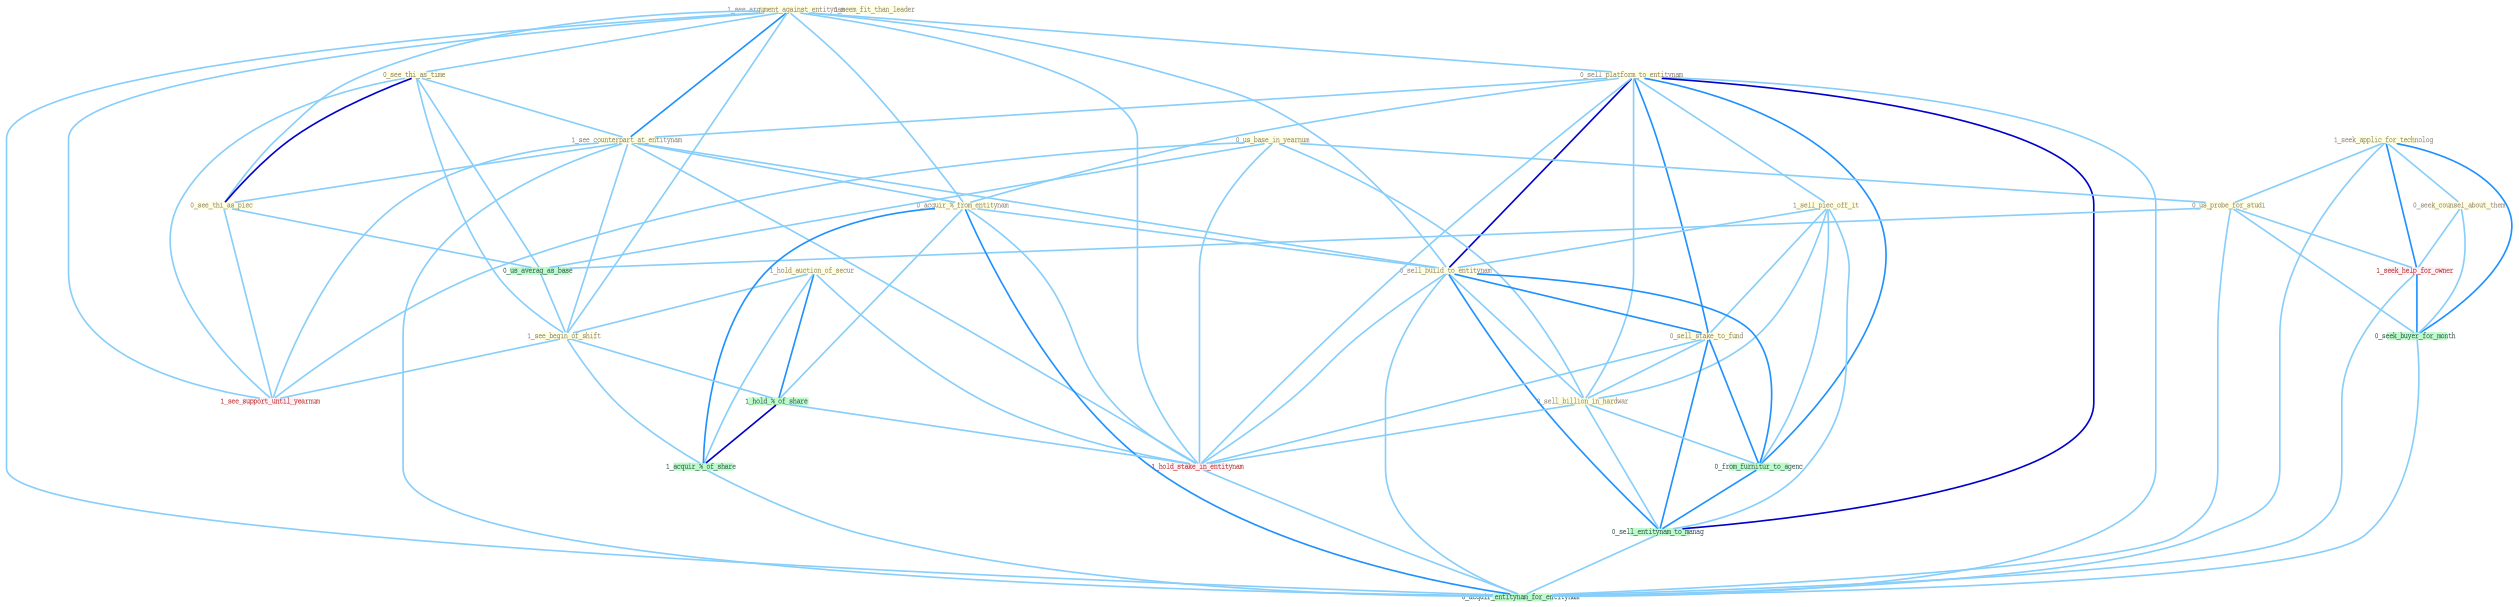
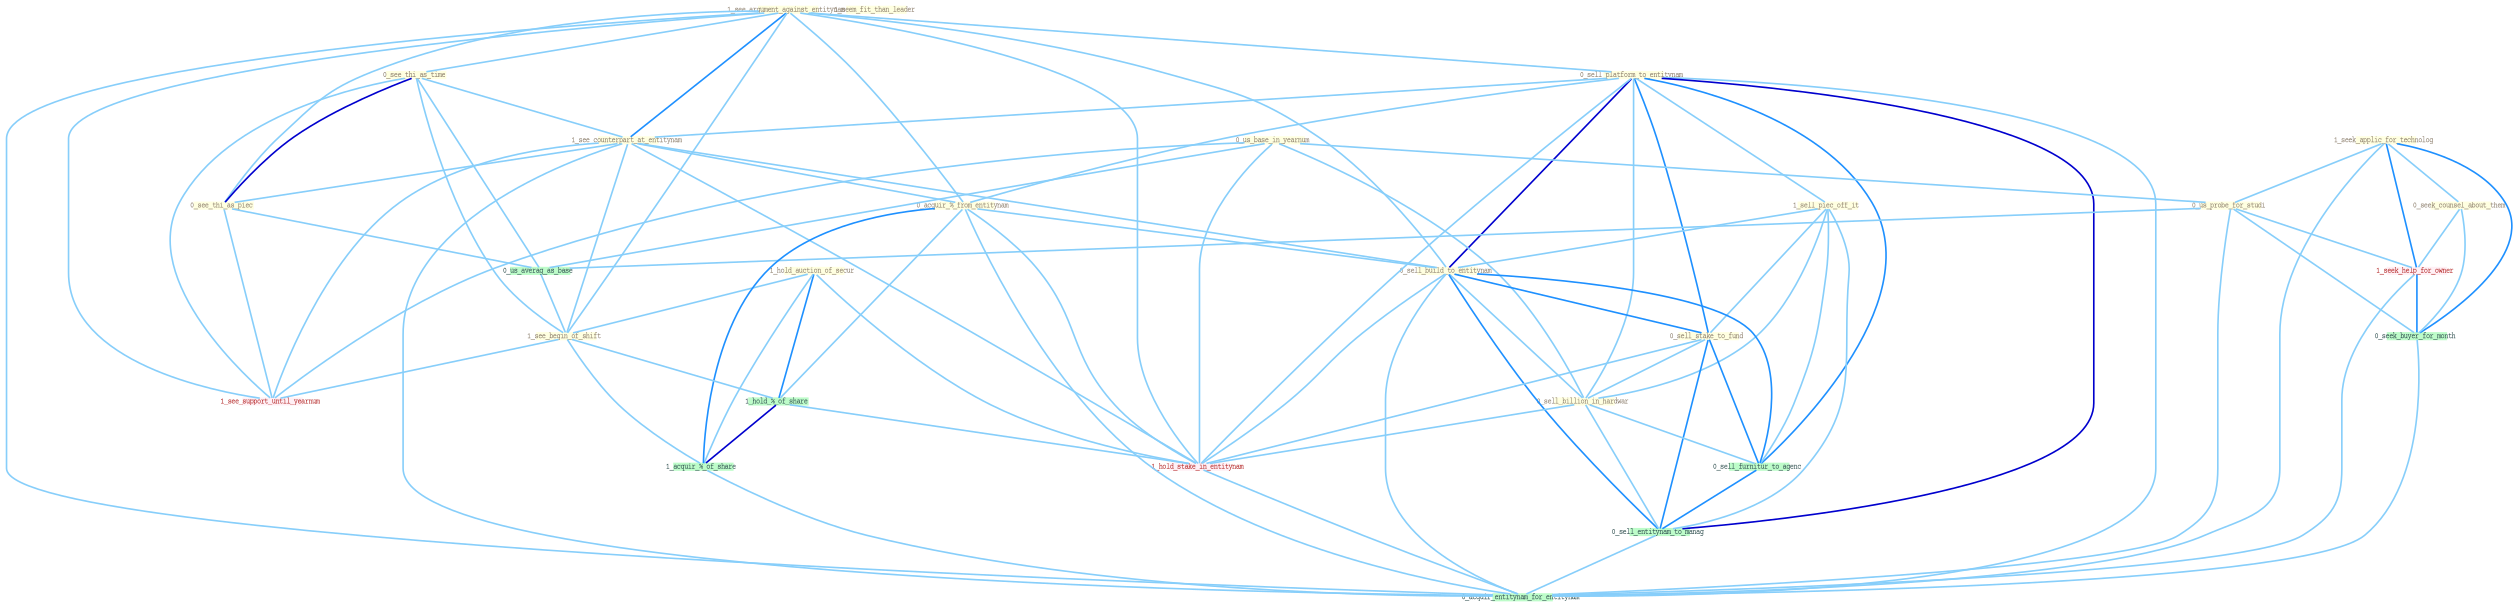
node "0_from_furnitur_to_agenc": label "0_from_furnitur_to_agenc" -> "0_sell_furnitur_to_agenc"
edge "0_acquir_%_from_entitynam" -- "0_acquir_entitynam_for_entitynam": color #1e90ff -> #87cefa
